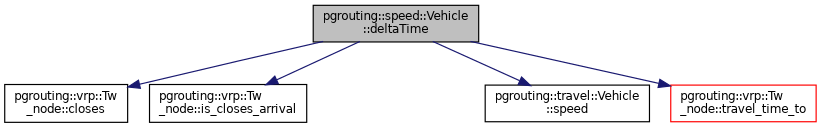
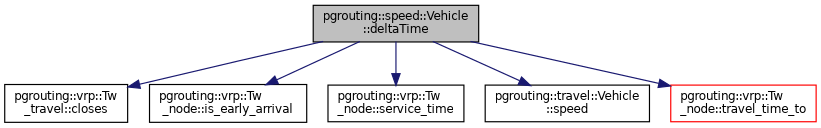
node "pgrouting::vrp::Tw _node::closes": label "pgrouting::vrp::Tw _node::closes" -> "pgrouting::vrp::Tw _travel::closes"
node "pgrouting::vrp::Tw _node::is_closes_arrival": label "pgrouting::vrp::Tw _node::is_closes_arrival" -> "pgrouting::vrp::Tw _node::is_early_arrival"
node "pgrouting::vrp::Tw _node::service_time": added
